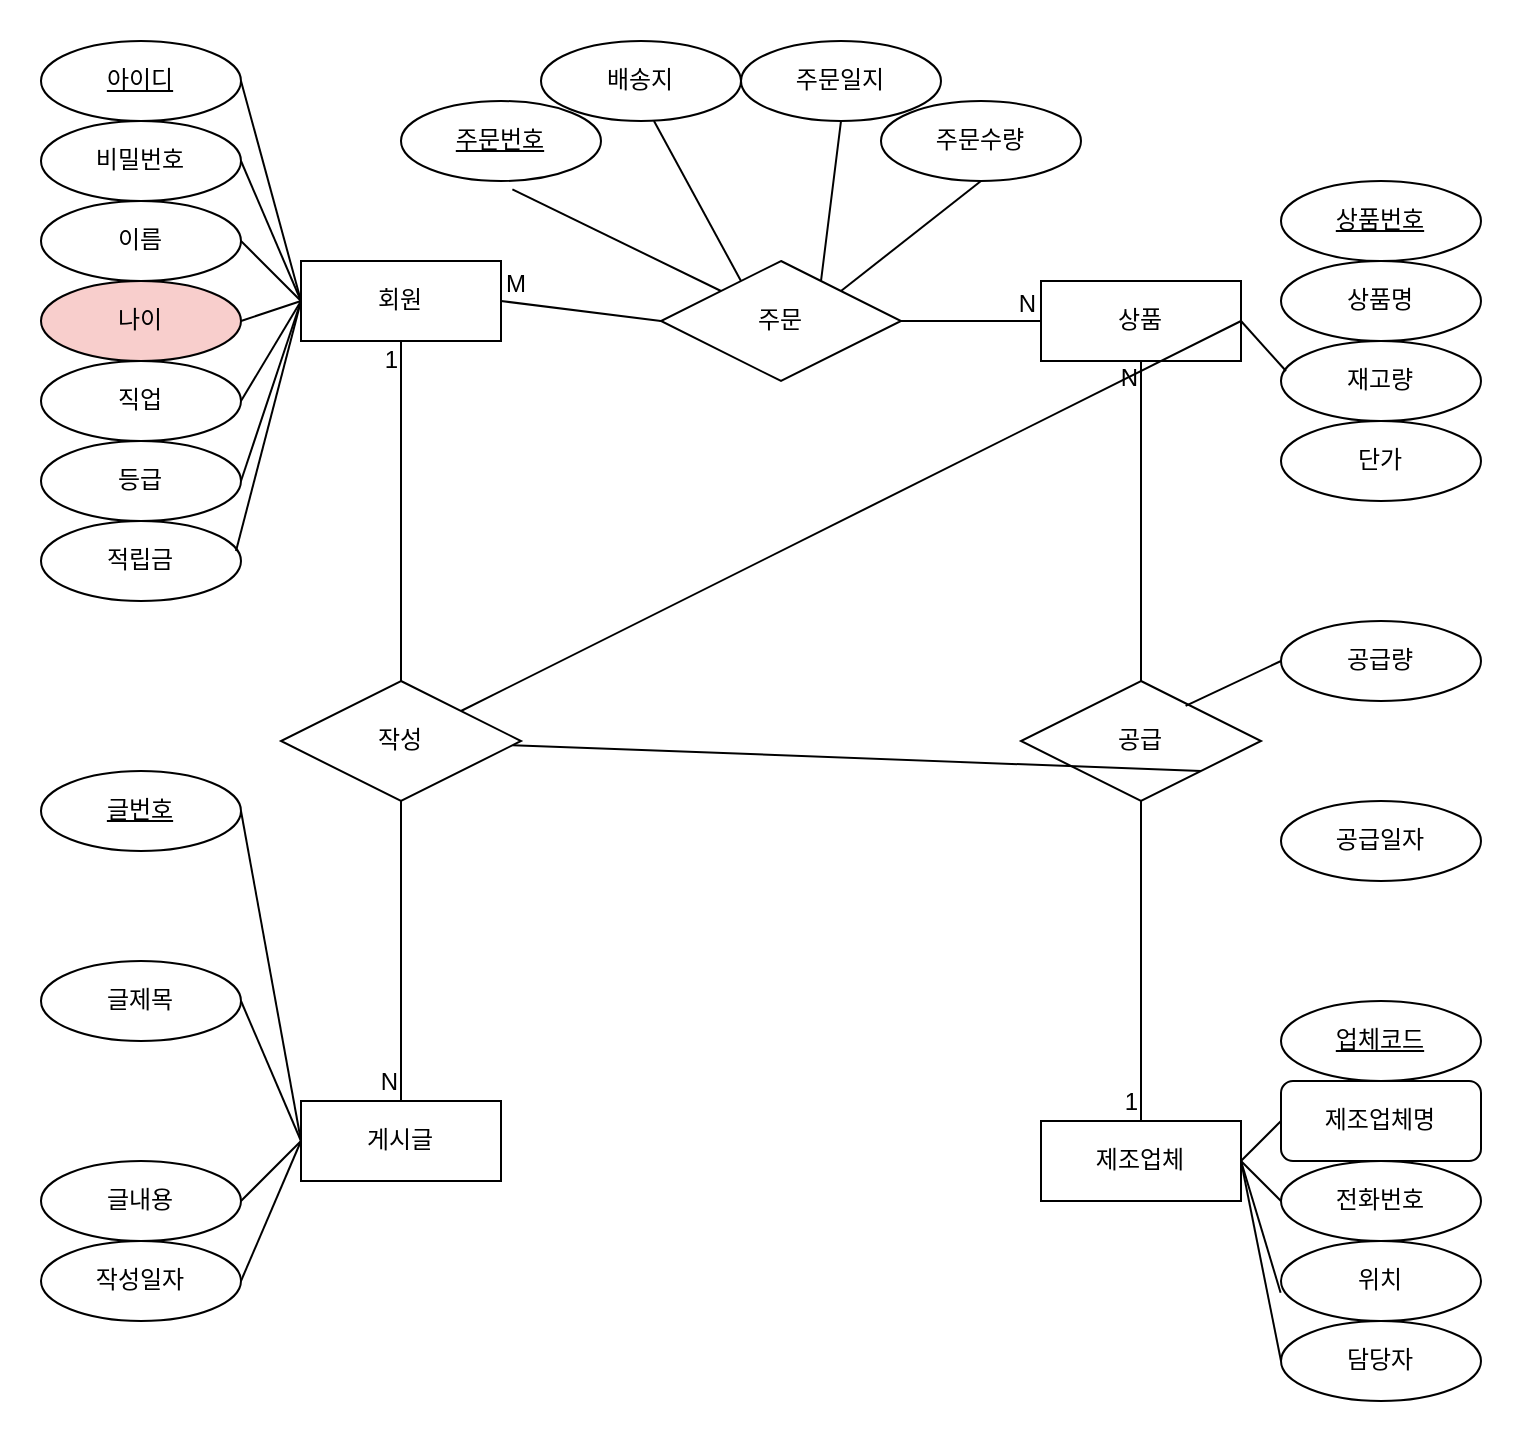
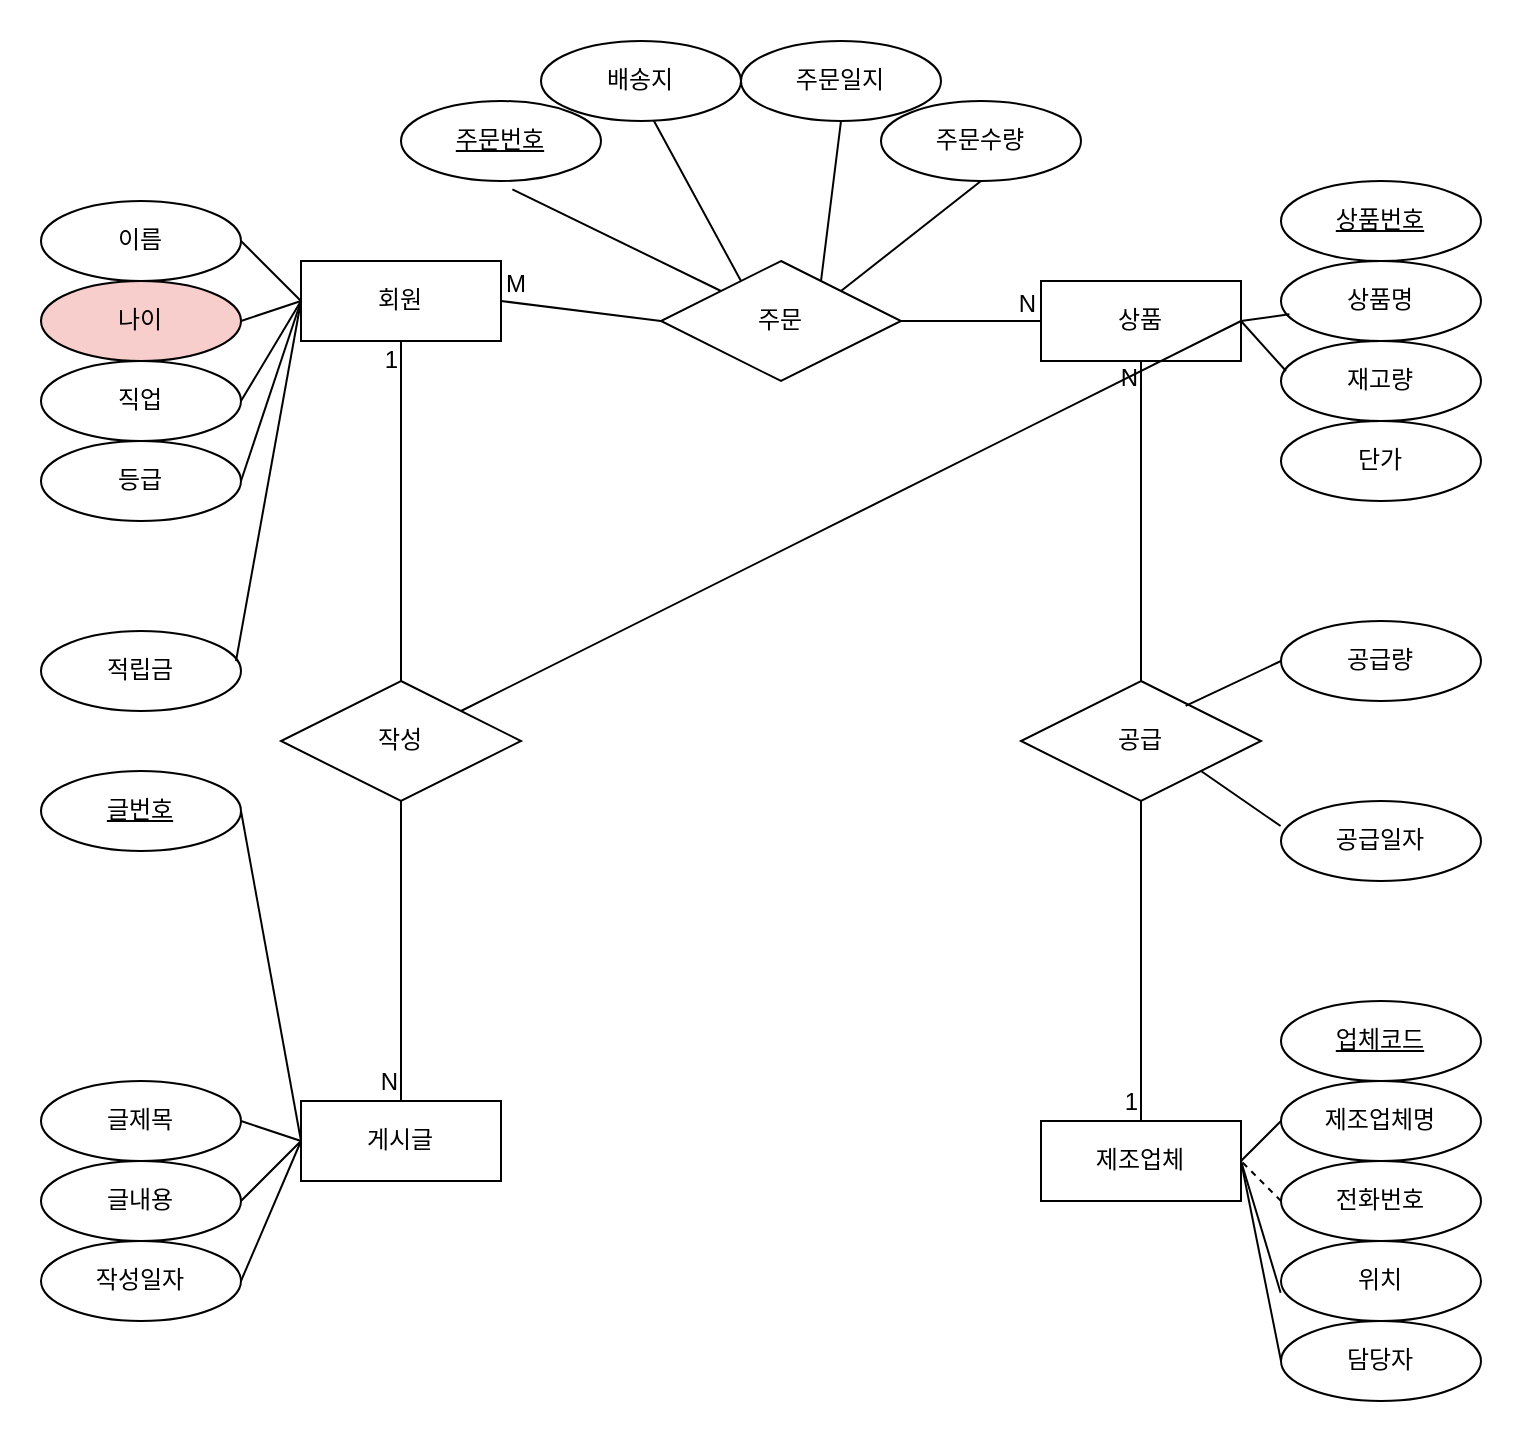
node "아이디": removed
node "비밀번호": removed
edge "아이디" -- "회원": removed
edge "비밀번호" -- "회원": removed
edge "상품명" -- "상품": added
node "적립금": moved (141, 561) -> (141, 671)
edge "작성" -- "공급": now "공급일자" -- "공급"
node "글제목": moved (141, 1001) -> (141, 1121)
node "제조업체명": shape rounded rectangle -> ellipse
edge "제조업체" -- "전화번호": style solid -> dashed
